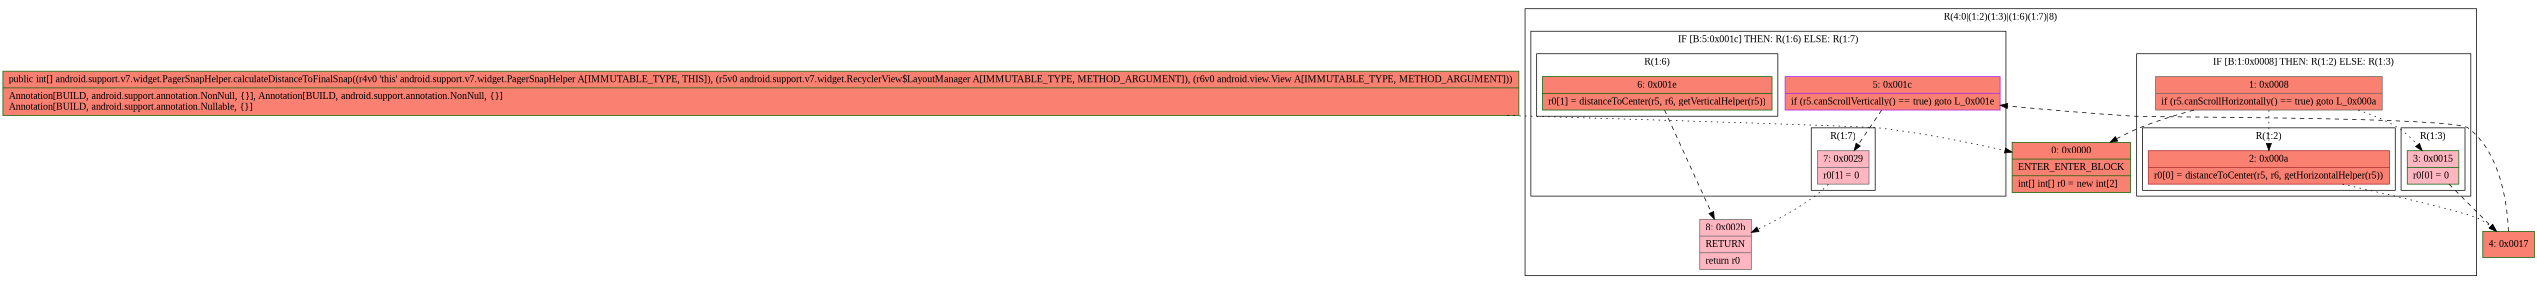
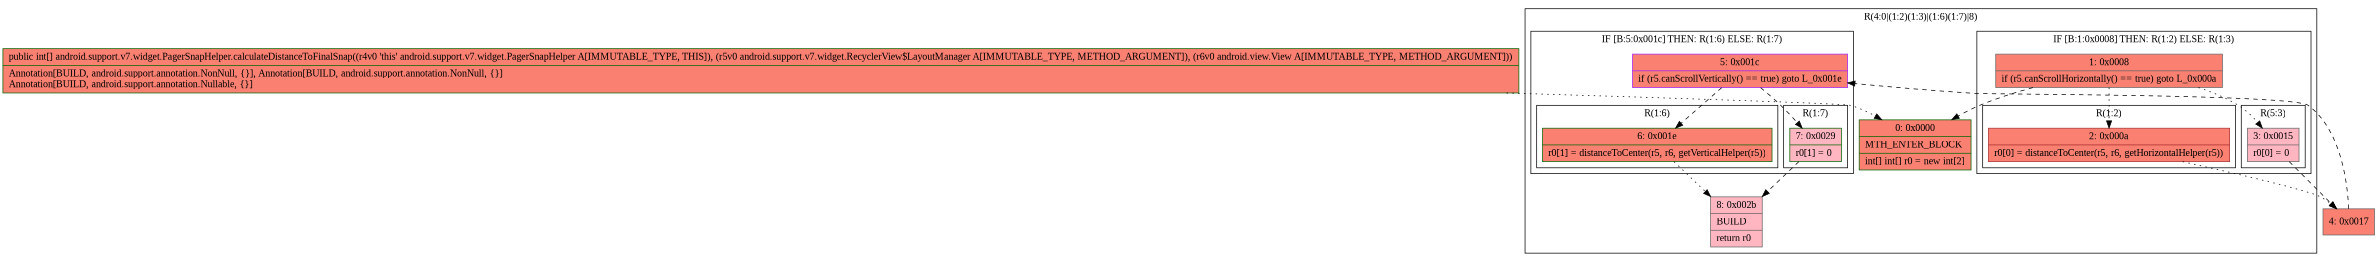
edge "5: 0x001c" -> "6: 0x001e": added
cluster "R(1:3)": label "R(1:3)" -> "R(5:3)"
edge "6: 0x001e" -> "8: 0x002b": style dashed -> dotted
node "7: 0x0029": color gray40 -> darkgreen
node "0: 0x0000": text "ENTER_ENTER_BLOCK" -> "MTH_ENTER_BLOCK"
node "3: 0x0015": color darkgreen -> gray40
edge "7: 0x0029" -> "8: 0x002b": style dotted -> dashed
node "8: 0x002b": text "RETURN" -> "BUILD"
node "4: 0x0017": color darkgreen -> gray40
